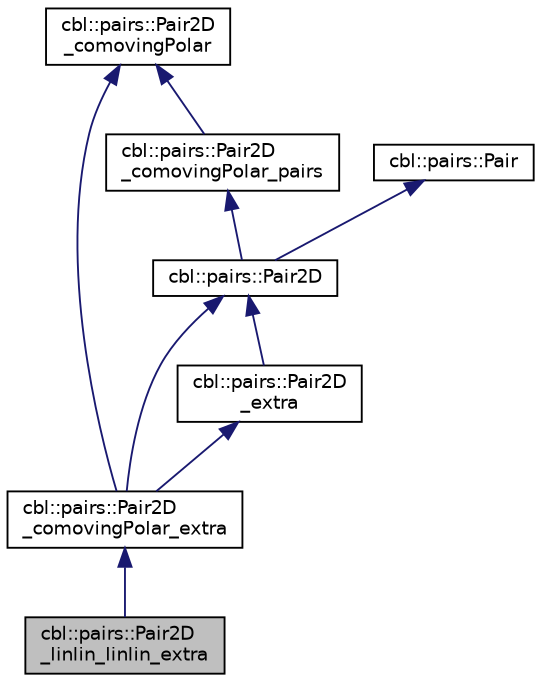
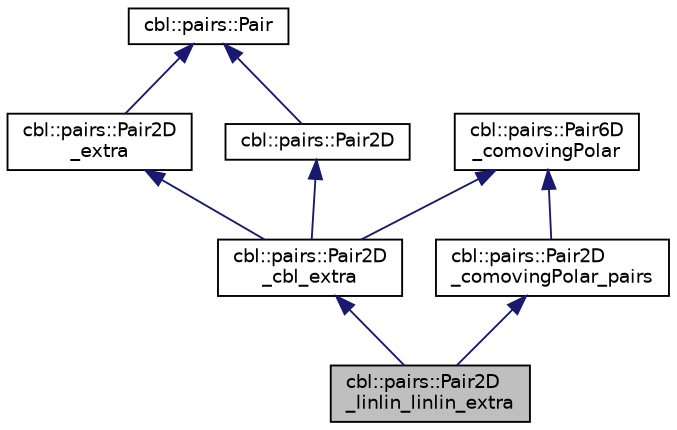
node "cbl::pairs::Pair2D _comovingPolar": label "cbl::pairs::Pair2D _comovingPolar" -> "cbl::pairs::Pair6D _comovingPolar"
edge "cbl::pairs::Pair2D" -> "cbl::pairs::Pair2D _comovingPolar_pairs": now "cbl::pairs::Pair2D _linlin_linlin_extra" -> "cbl::pairs::Pair2D _comovingPolar_pairs"
edge "cbl::pairs::Pair2D _extra" -> "cbl::pairs::Pair2D": now "cbl::pairs::Pair2D _extra" -> "cbl::pairs::Pair"
node "cbl::pairs::Pair2D _comovingPolar_extra": label "cbl::pairs::Pair2D _comovingPolar_extra" -> "cbl::pairs::Pair2D _cbl_extra"
